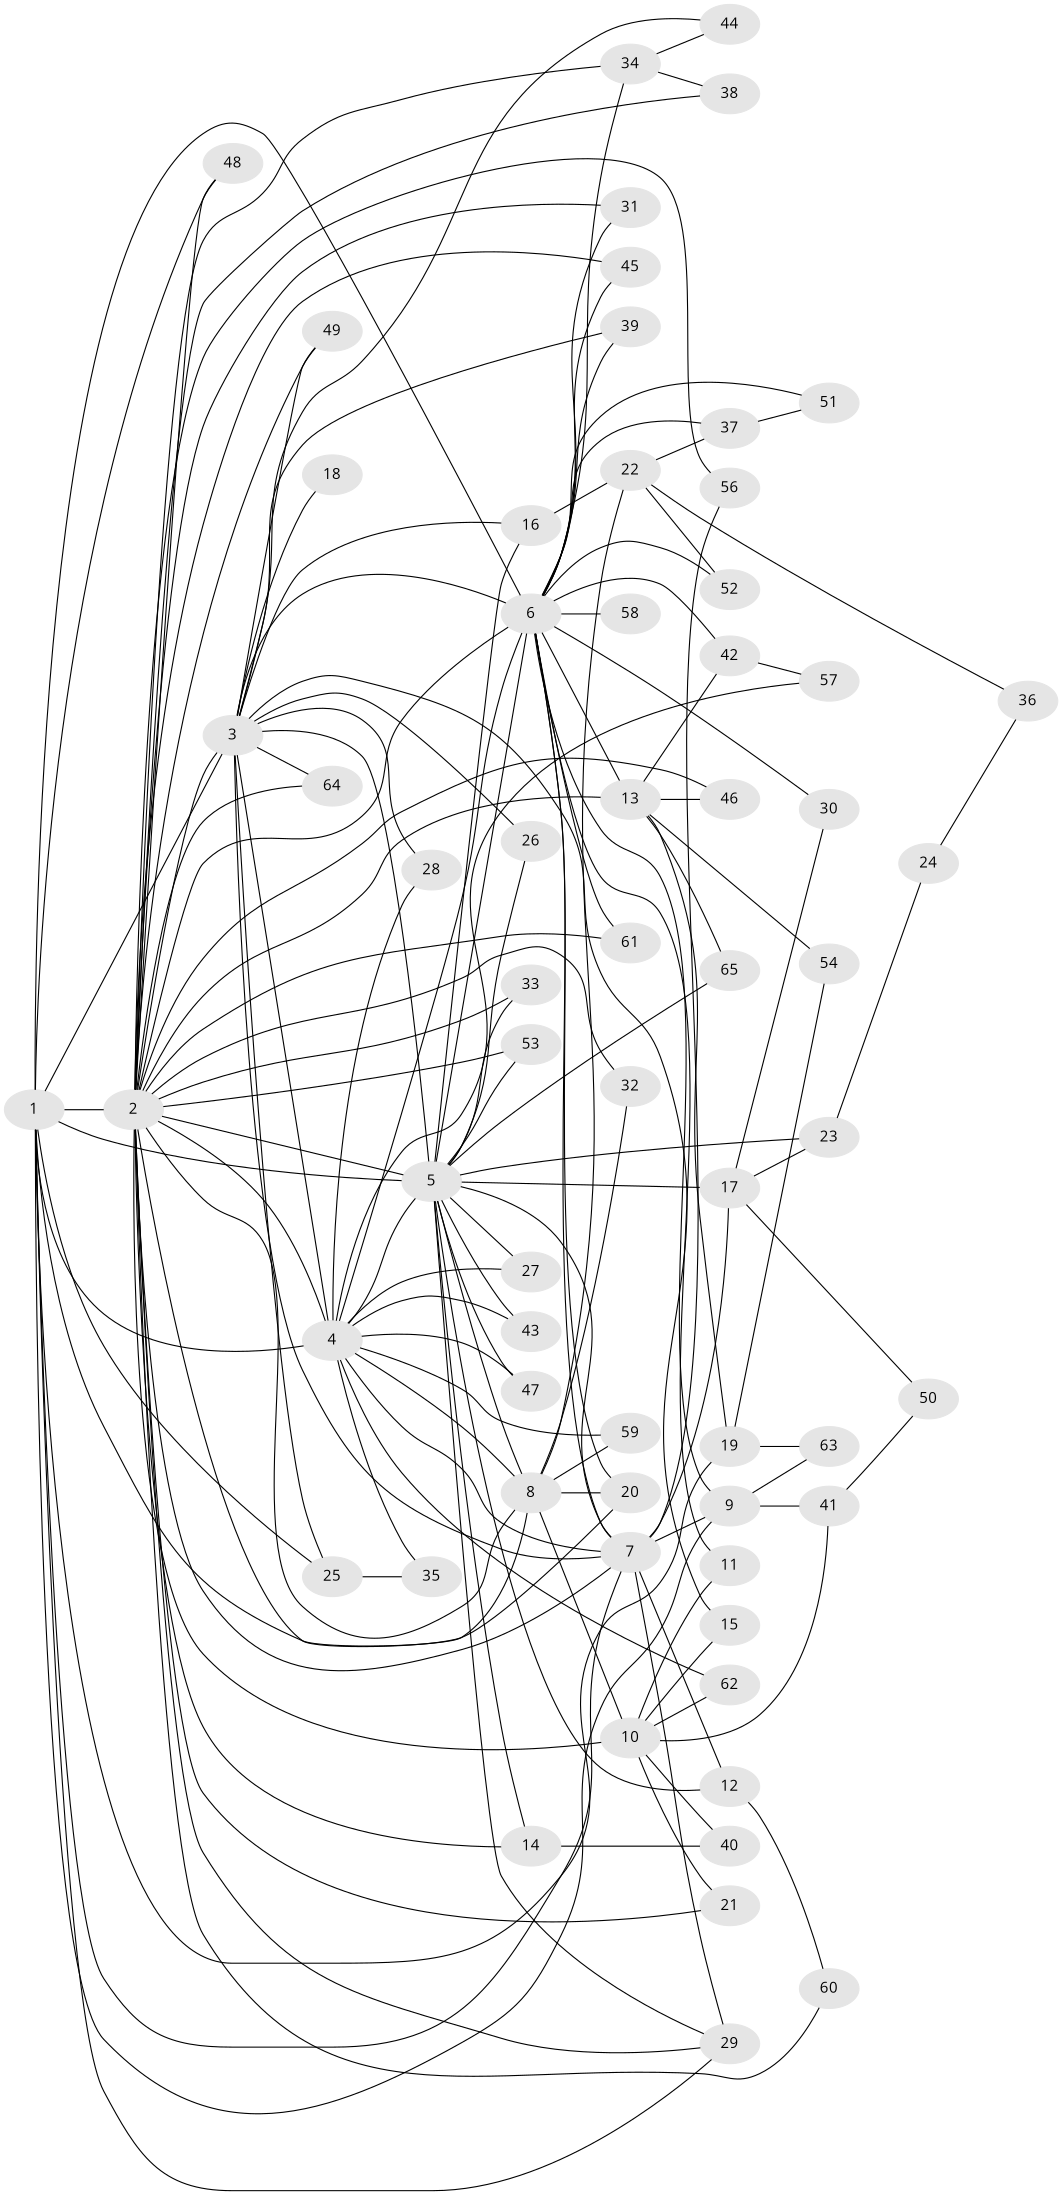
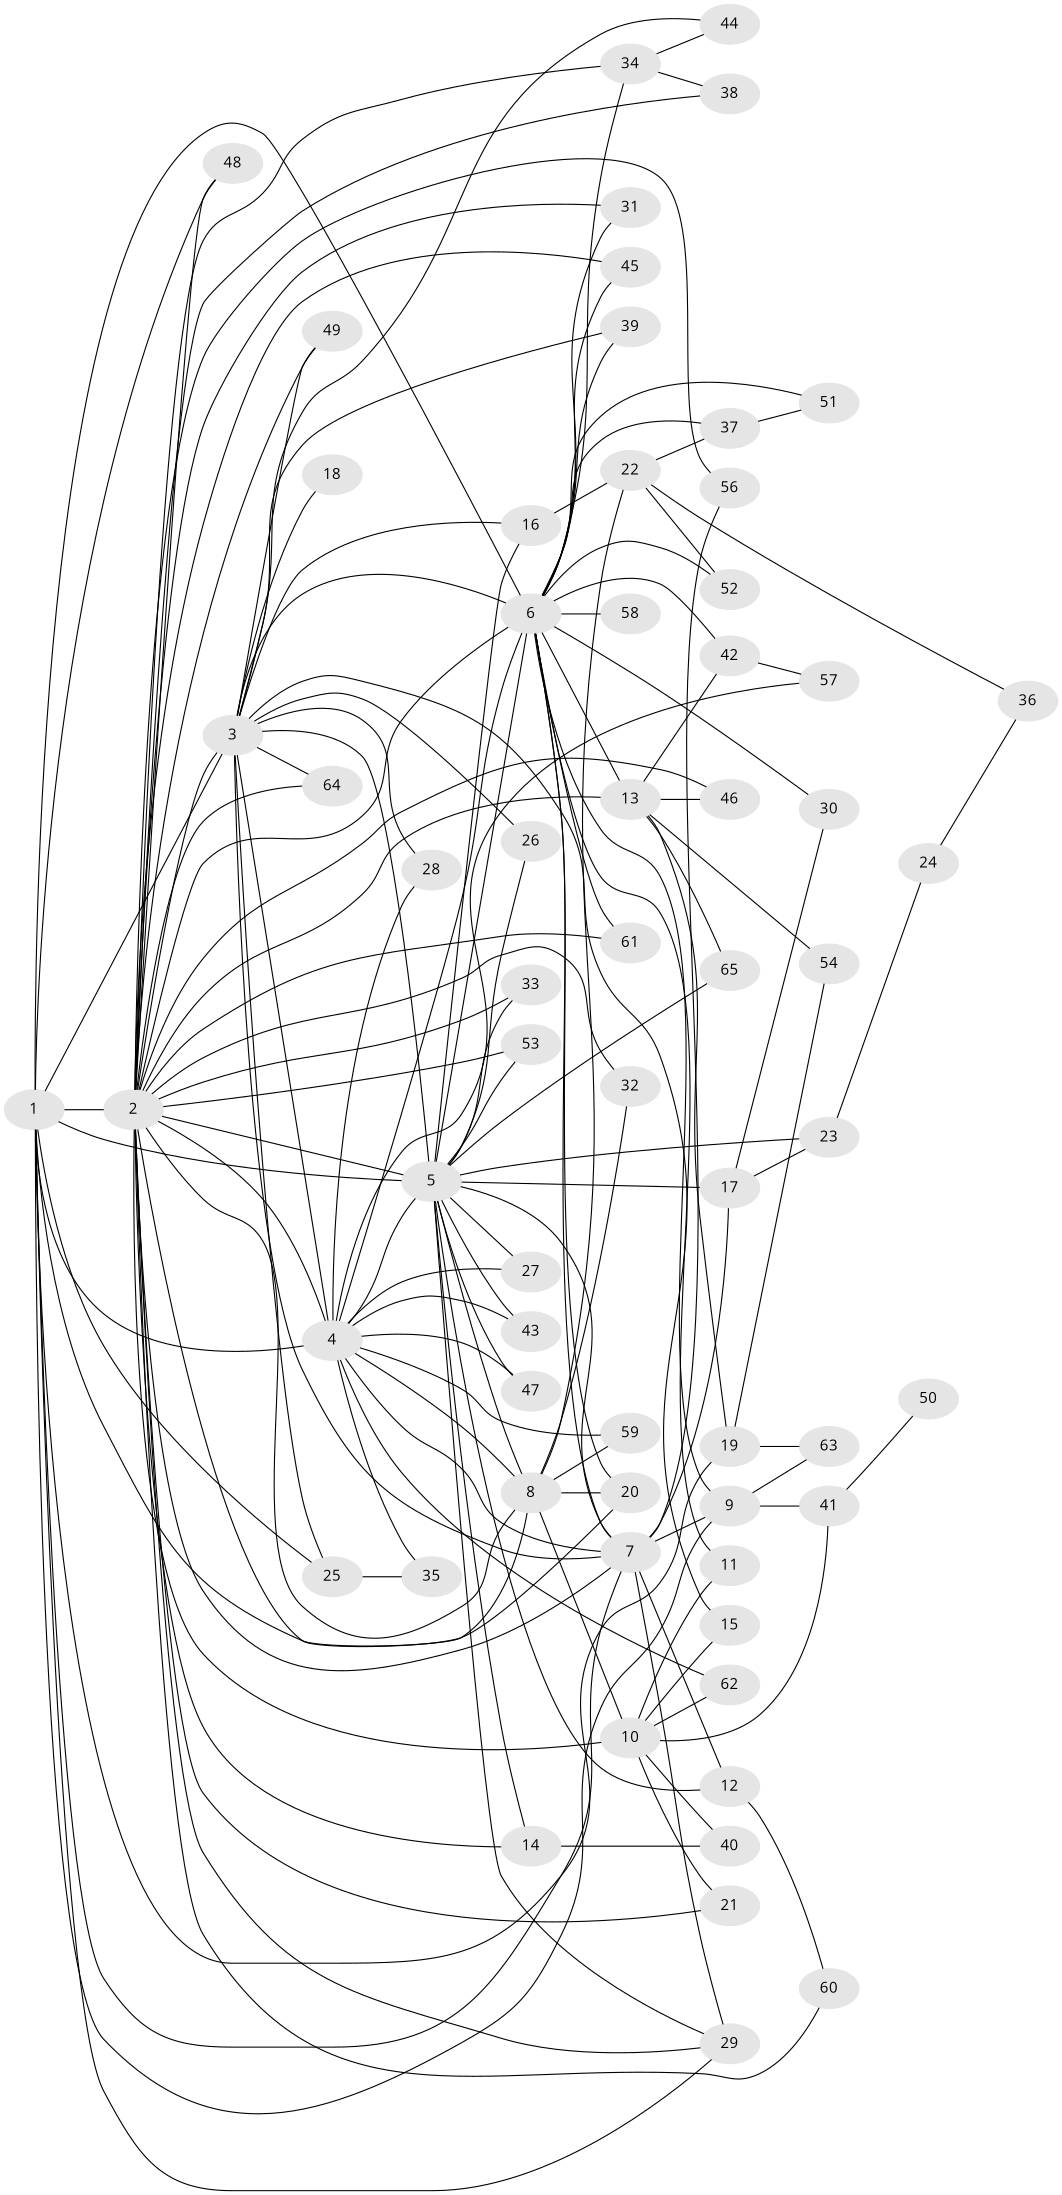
edge "17" -- "50": removed
